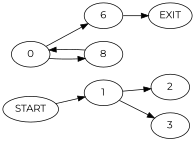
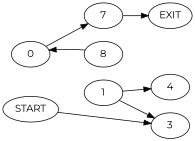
node "6": label "6" -> "7"
edge "0" -> "8": removed
node "2": label "2" -> "4"
edge "START" -> "1": now "START" -> "3"
